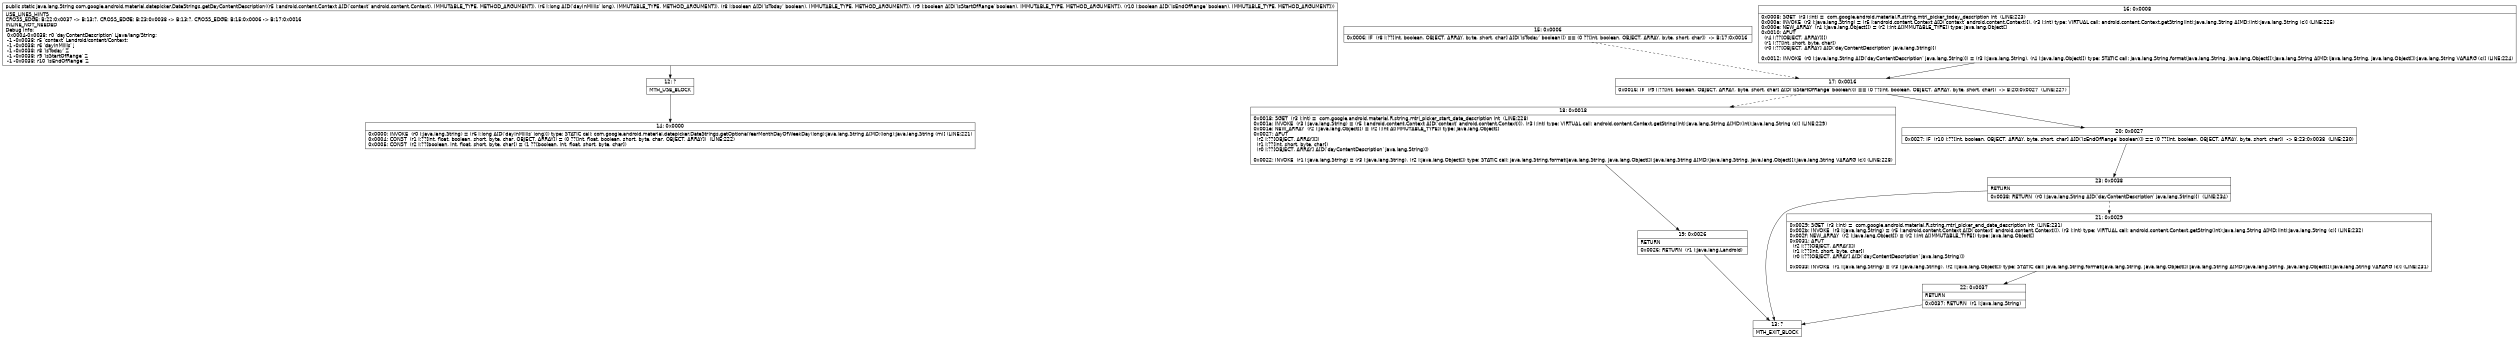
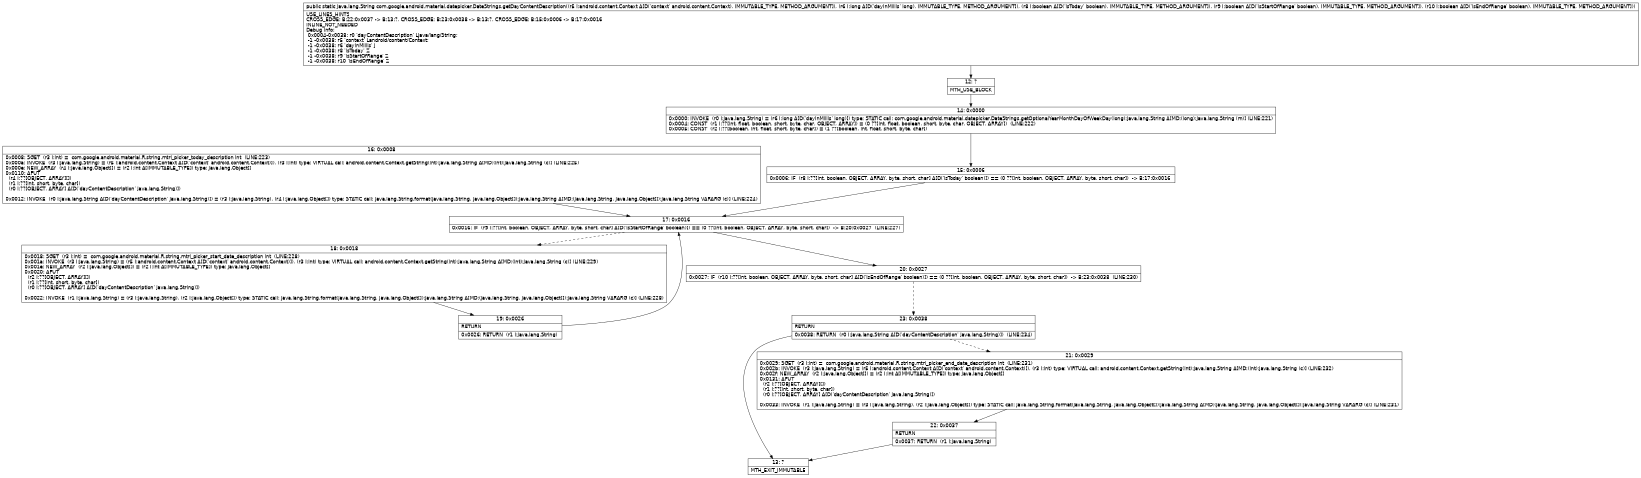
node "16: 0x0008": text "0x0010: APUT" -> "0x0110: APUT"
edge "15: 0x0006" -> "17: 0x0016": style dashed -> solid
node "18: 0x0018": text "0x0027: APUT" -> "0x0020: APUT"
edge "14: 0x0000" -> "15: 0x0006": added
edge "20: 0x0027" -> "23: 0x0038": style solid -> dashed
node "21: 0x0029": text "0x0031: APUT" -> "0x0131: APUT"
node "19: 0x0026": text "0x0026: RETURN  (r1 I:java.lang.Landroid)" -> "0x0026: RETURN  (r1 I:java.lang.String)"
edge "19: 0x0026" -> "13: ?": now "19: 0x0026" -> "17: 0x0016"
node "13: ?": text "MTH_EXIT_BLOCK" -> "MTH_EXIT_IMMUTABLE"
